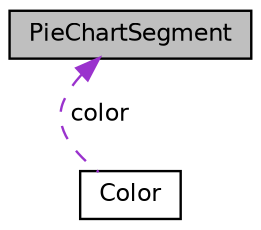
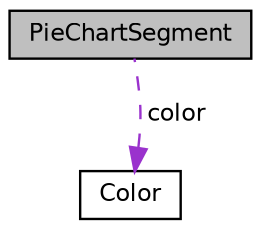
edge "Color" -> "PieChartSegment": reversed
